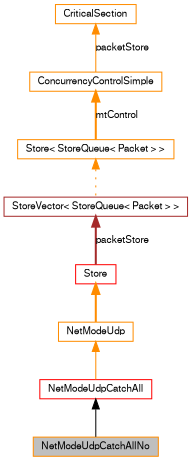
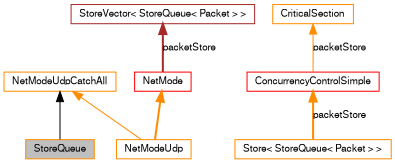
node "ConcurrencyControlSimple": color darkorange -> red
edge "Store< StoreQueue< Packet > >" -> "ConcurrencyControlSimple": label "mtControl" -> "packetStore"
edge "StoreVector< StoreQueue< Packet > >" -> "Store< StoreQueue< Packet > >": removed
node "Store": label "Store" -> "NetMode"
edge "NetModeUdpCatchAll" -> "NetModeUdp": reversed
node "NetModeUdpCatchAll": color red -> darkorange
node "NetModeUdpCatchAllNo": label "NetModeUdpCatchAllNo" -> "StoreQueue"
